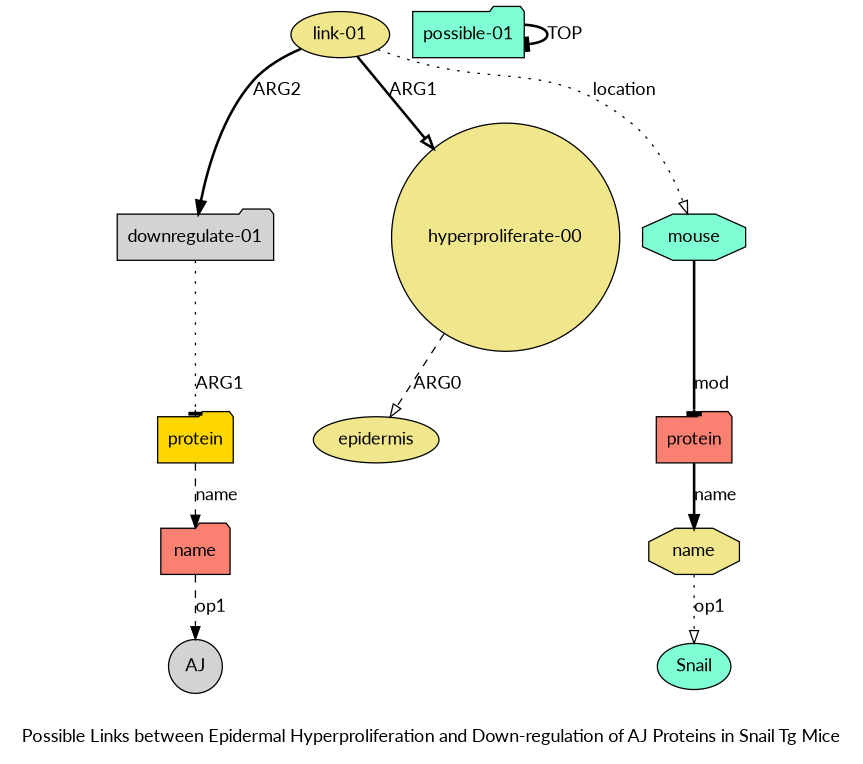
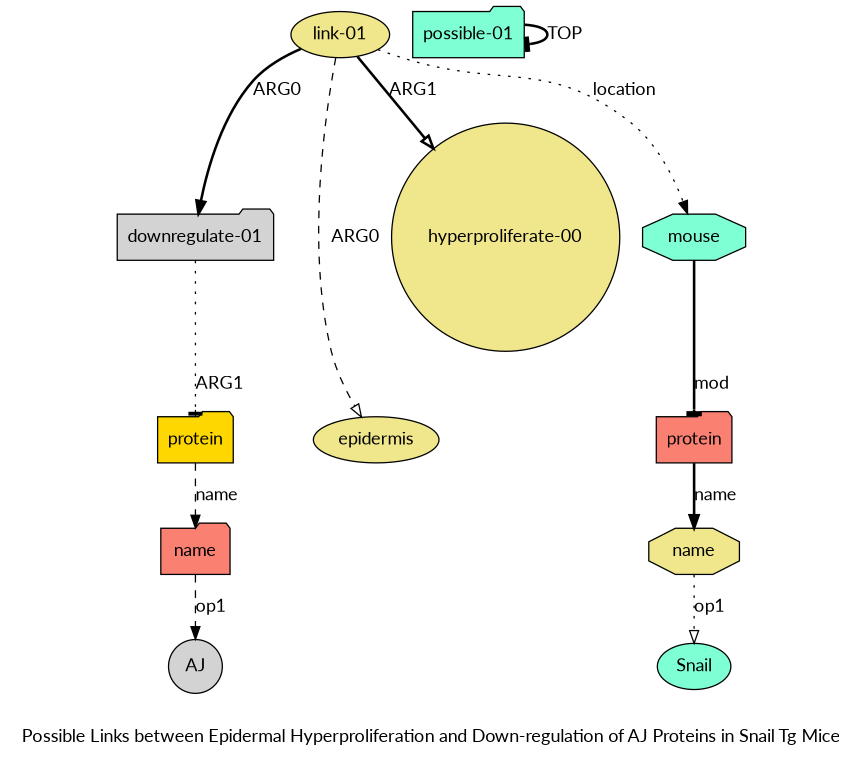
edge "link-01" -> "mouse": arrowhead onormal -> normal
edge "link-01" -> "downregulate-01": label "ARG2" -> "ARG0"
edge "hyperproliferate-00" -> "epidermis": now "link-01" -> "epidermis"
